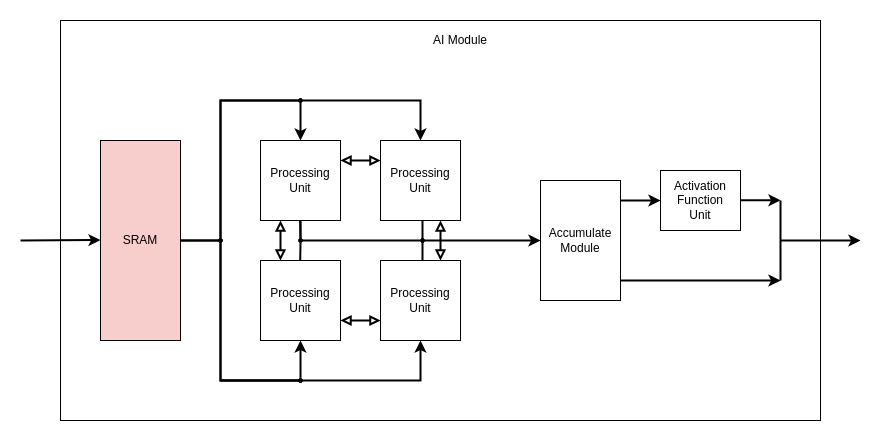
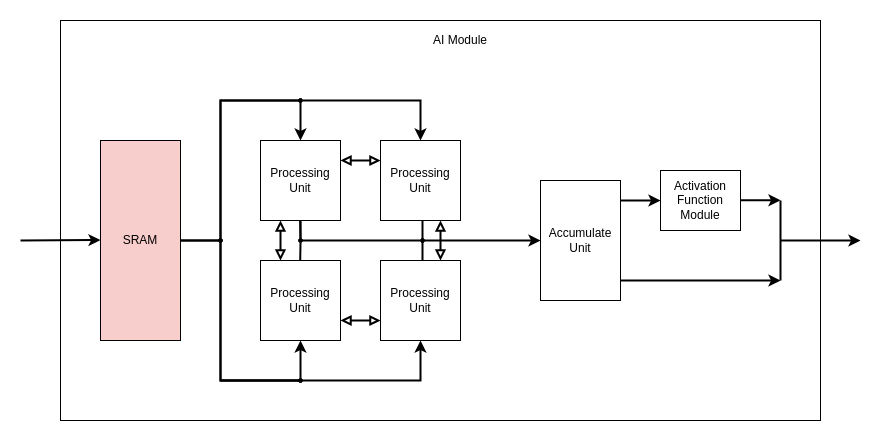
node "Activation Function Unit": label "Activation Function Unit" -> "Activation Function Module"
node "Accumulate Module": label "Accumulate Module" -> "Accumulate Unit"
